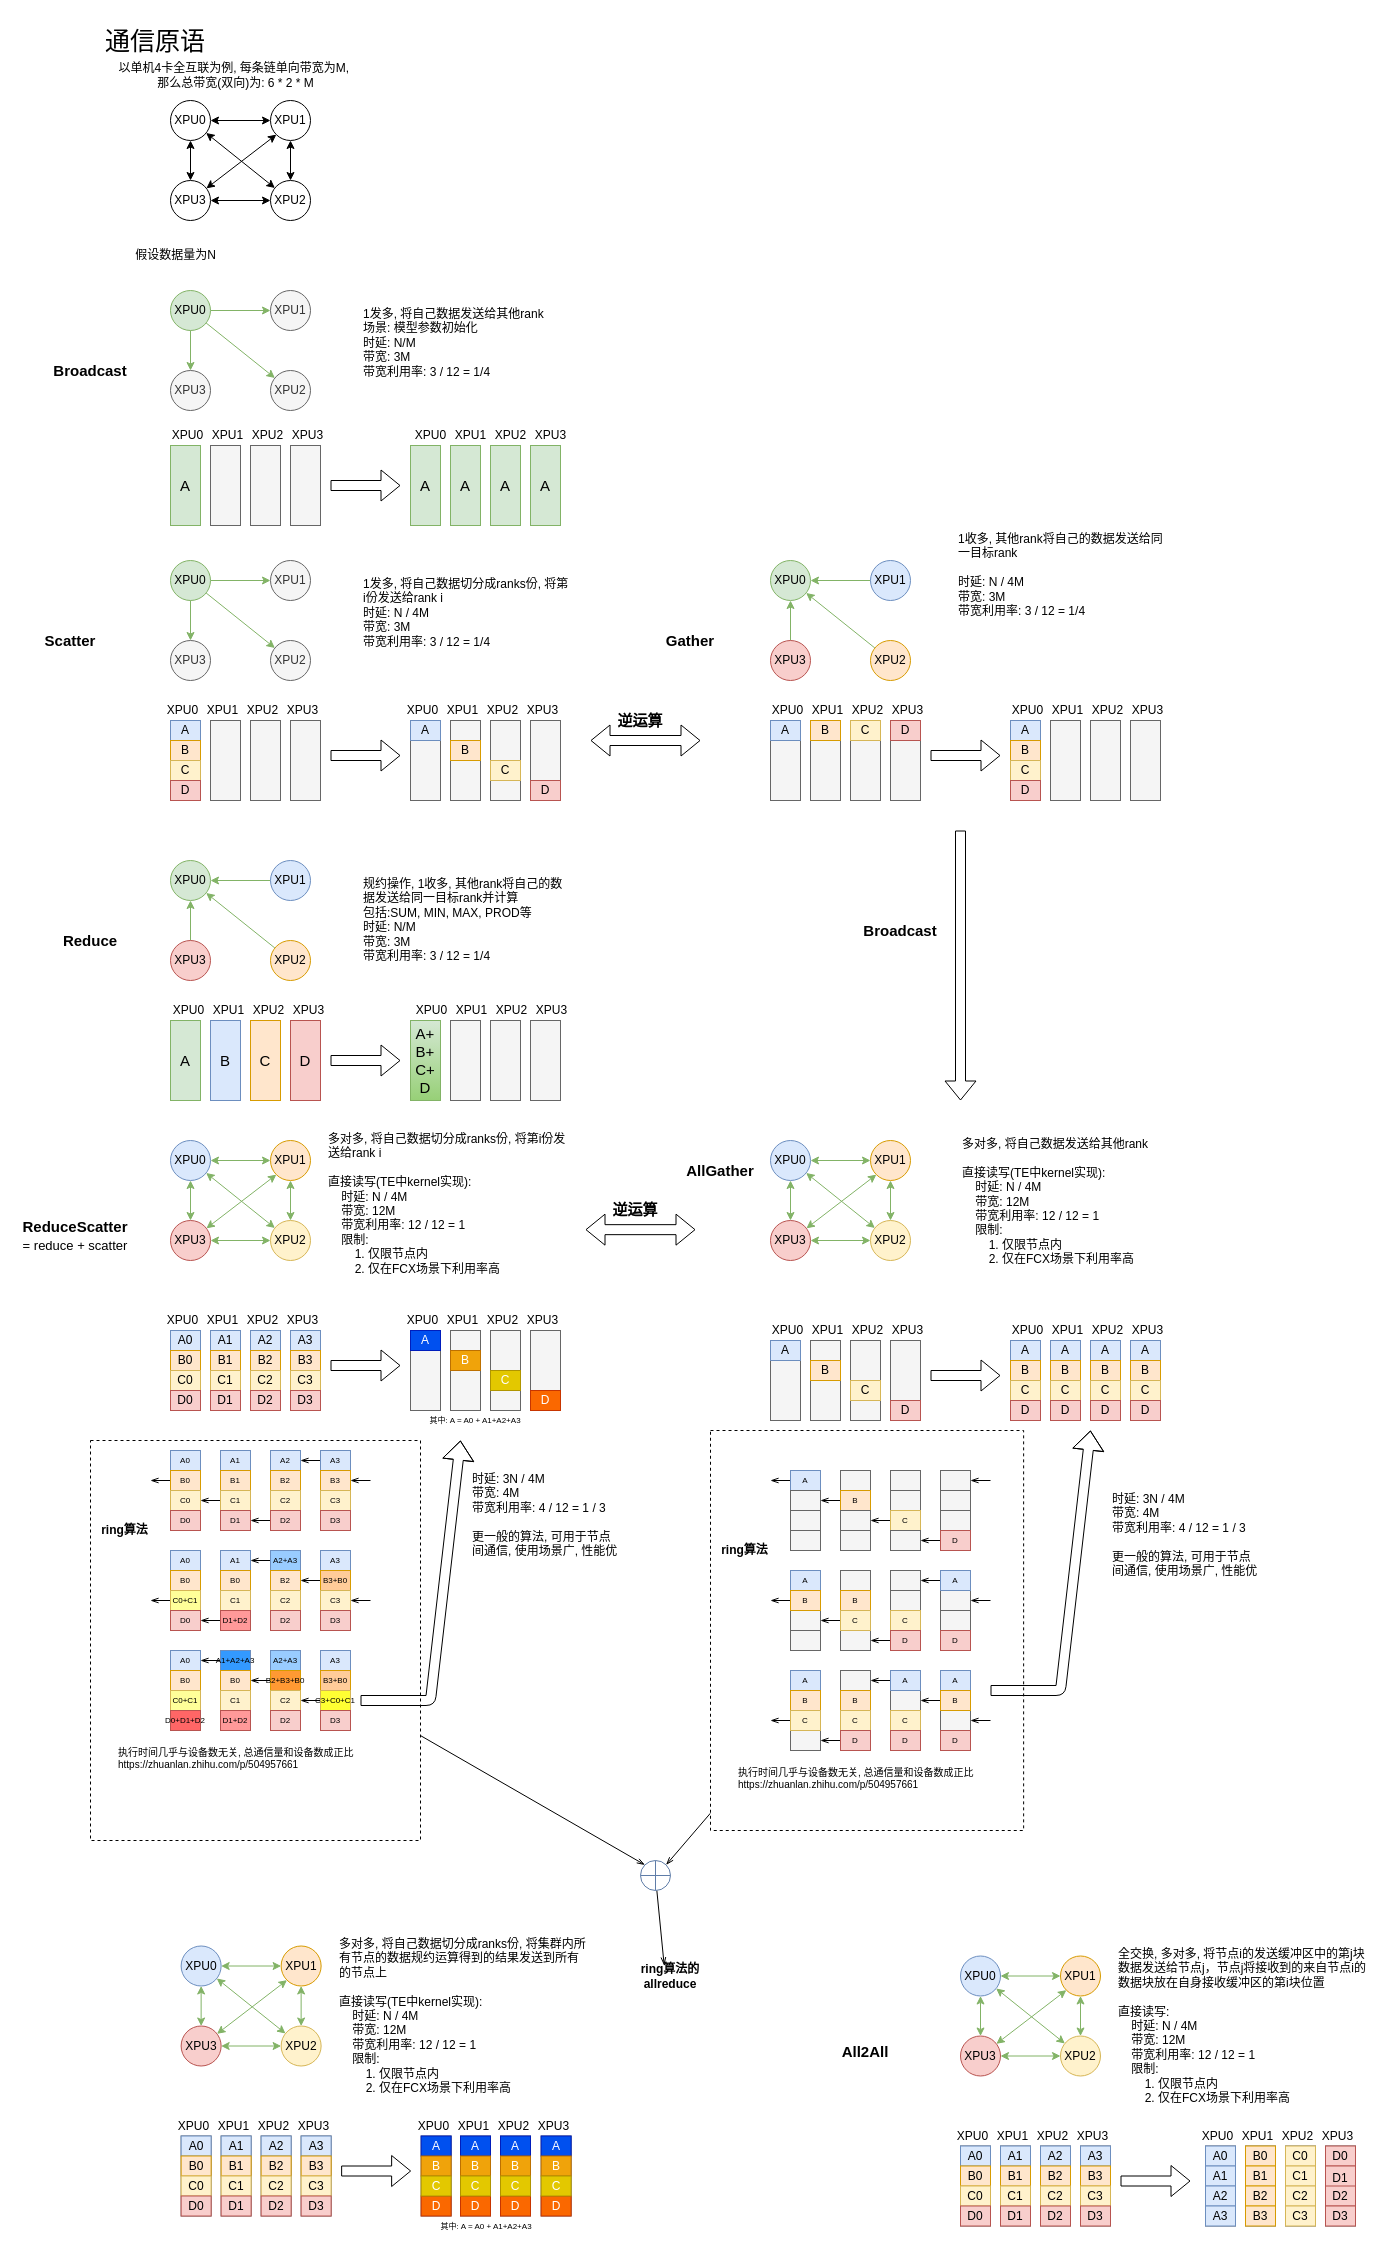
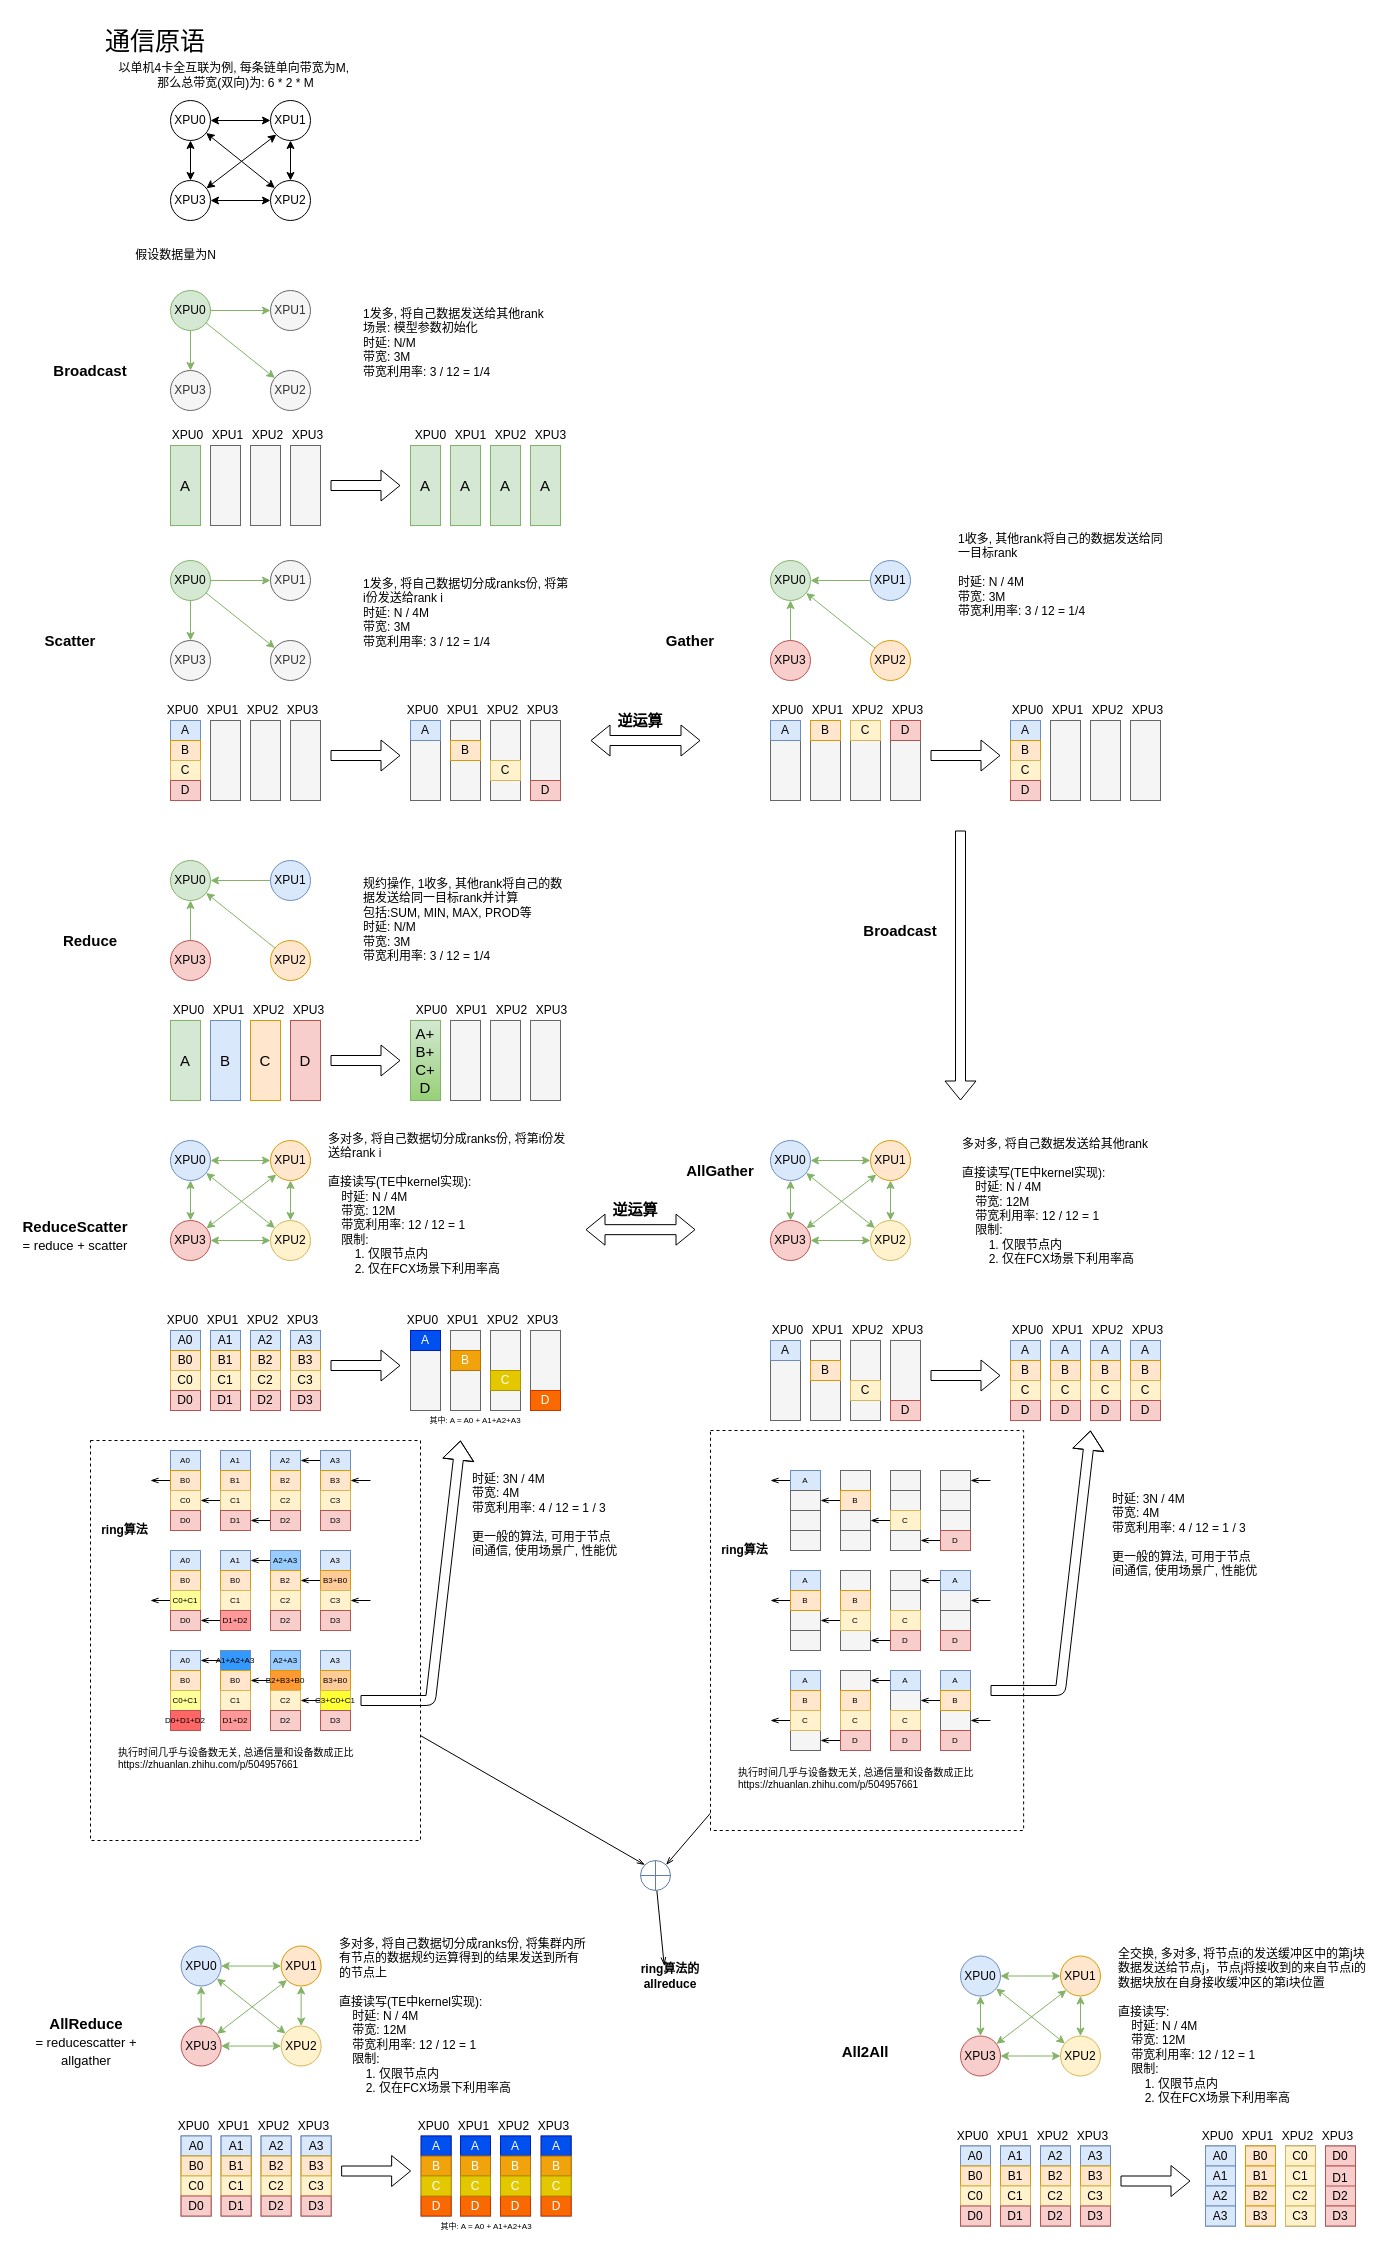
node "AllReduce = reducescatter + allgather": added
